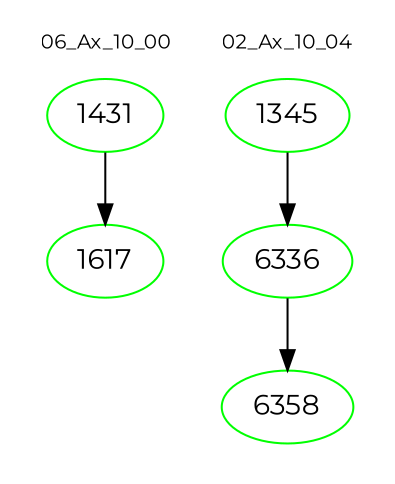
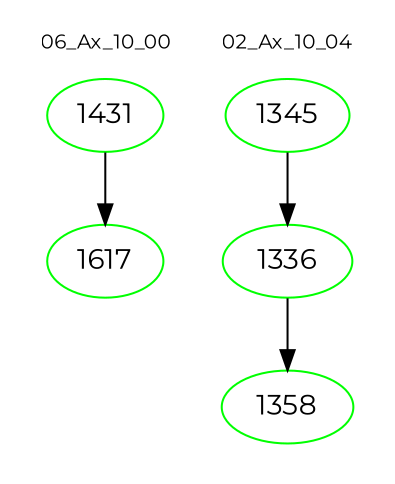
node "6336": label "6336" -> "1336"
node "6358": label "6358" -> "1358"
